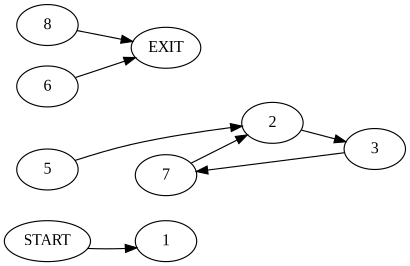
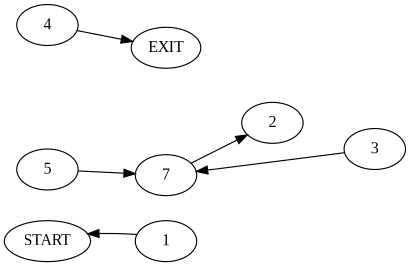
node "8": label "8" -> "4"
node "6": removed
edge "2" -> "3": removed
edge "5" -> "2": now "5" -> "7"
edge "START" -> "1": reversed
